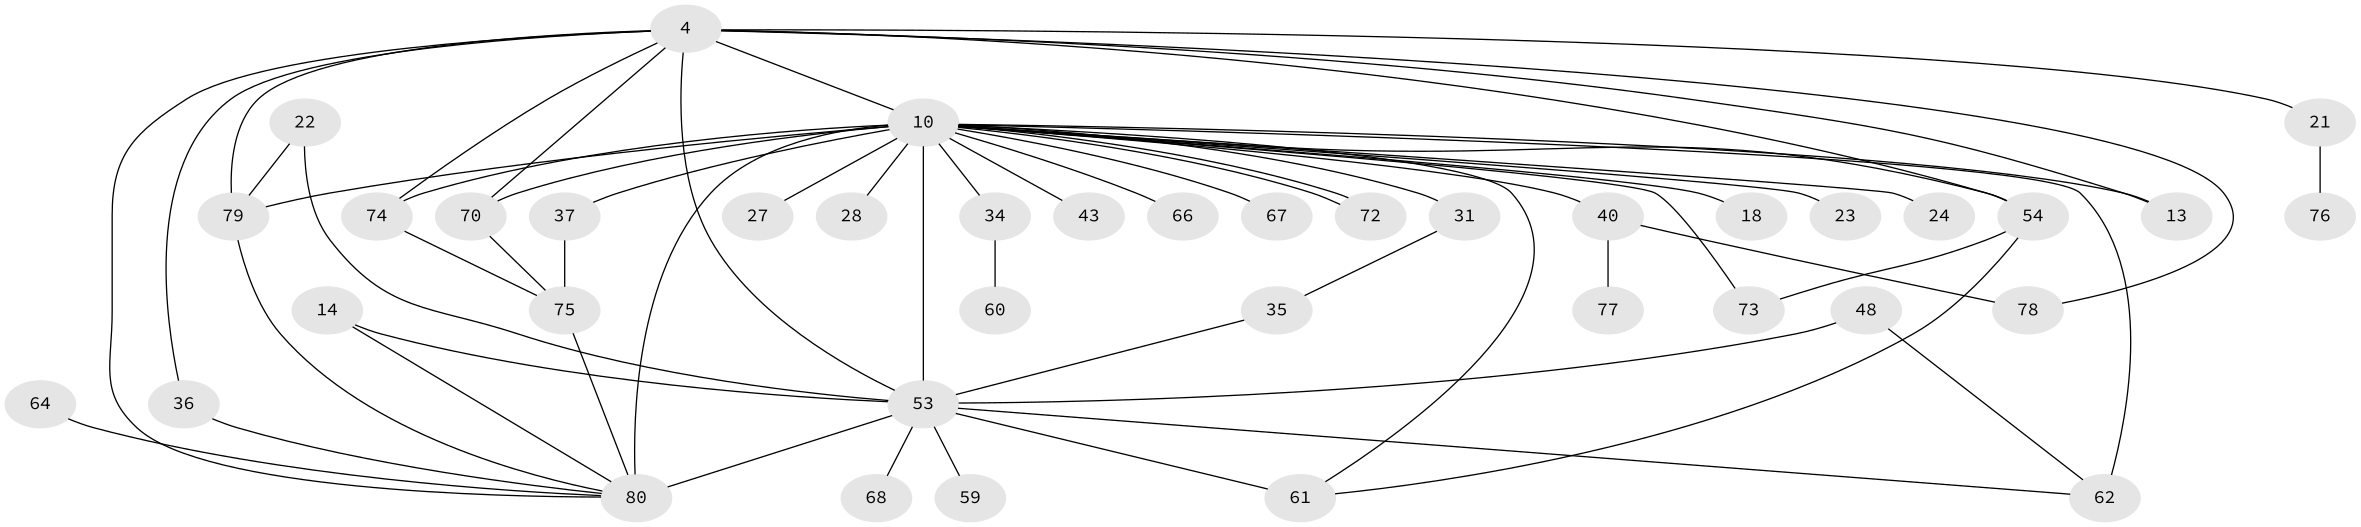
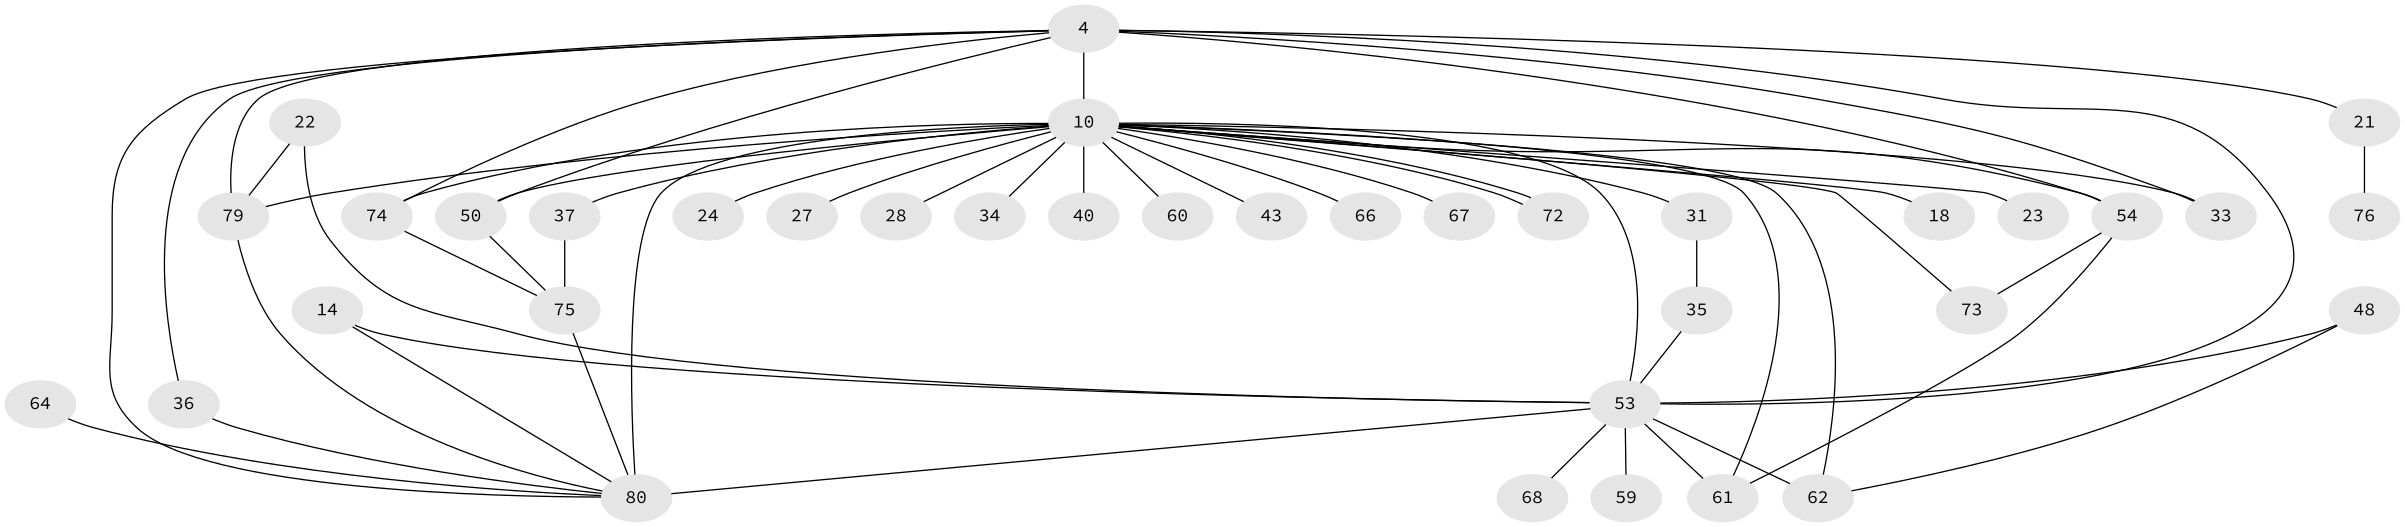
node "70": label "70" -> "50"
node "13": label "13" -> "33"
edge "34" -- "60": now "10" -- "60"
node "77": removed
node "78": removed
